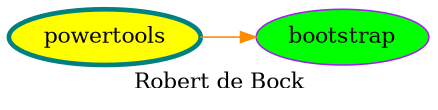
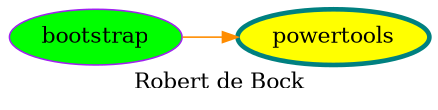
edge "powertools" -> "bootstrap": reversed
